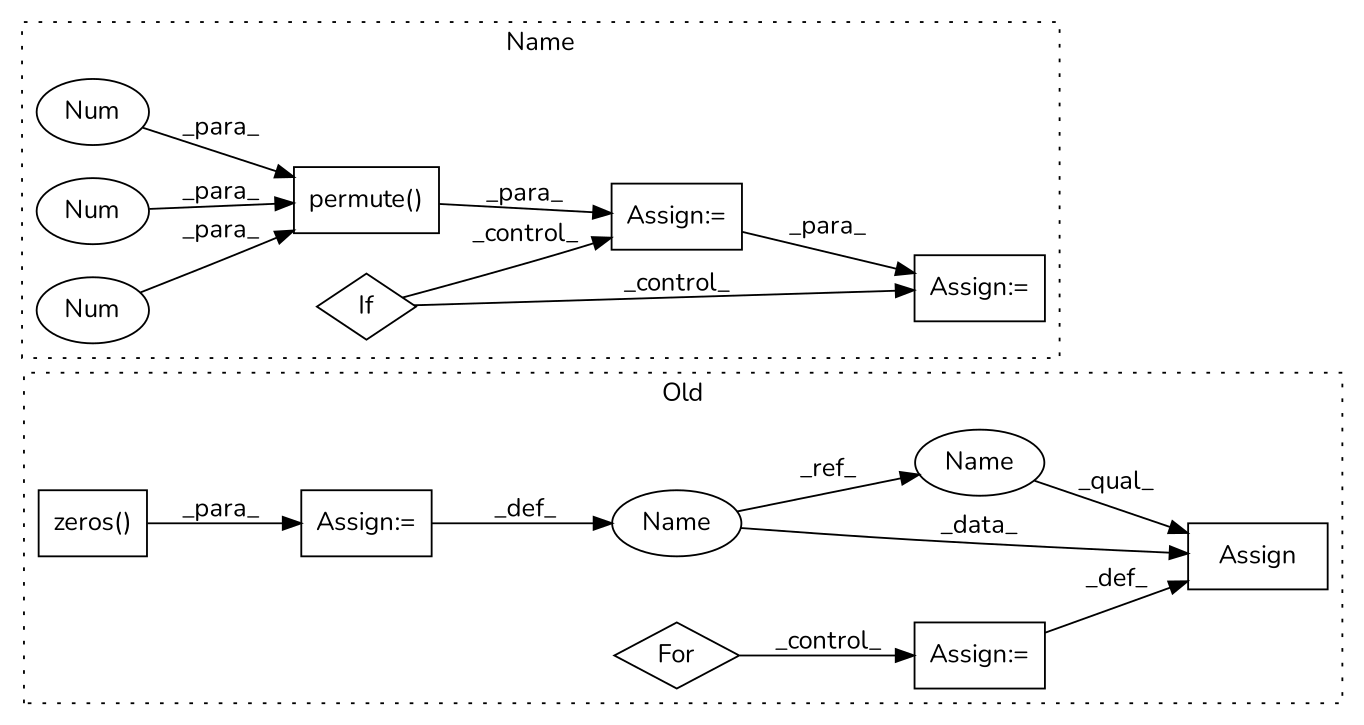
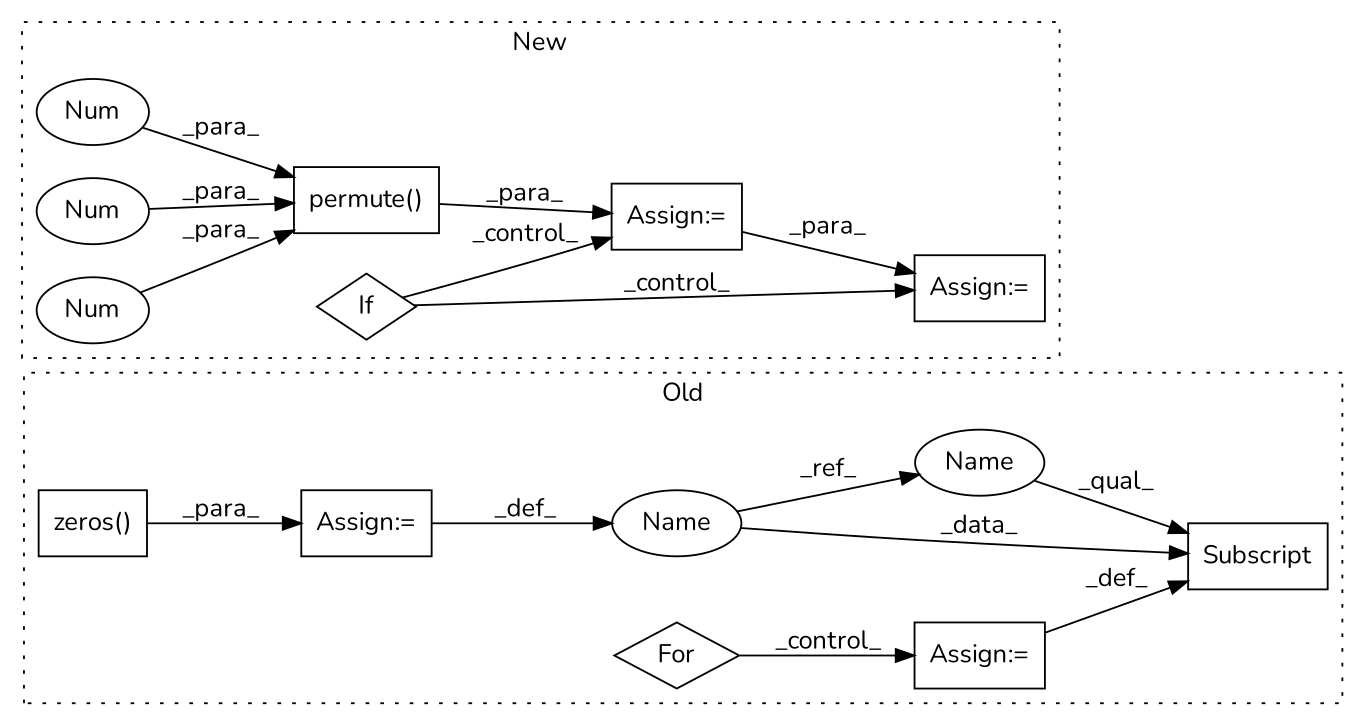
cluster "Name": label "Name" -> "New"
node "Assign": label "Assign" -> "Subscript"
